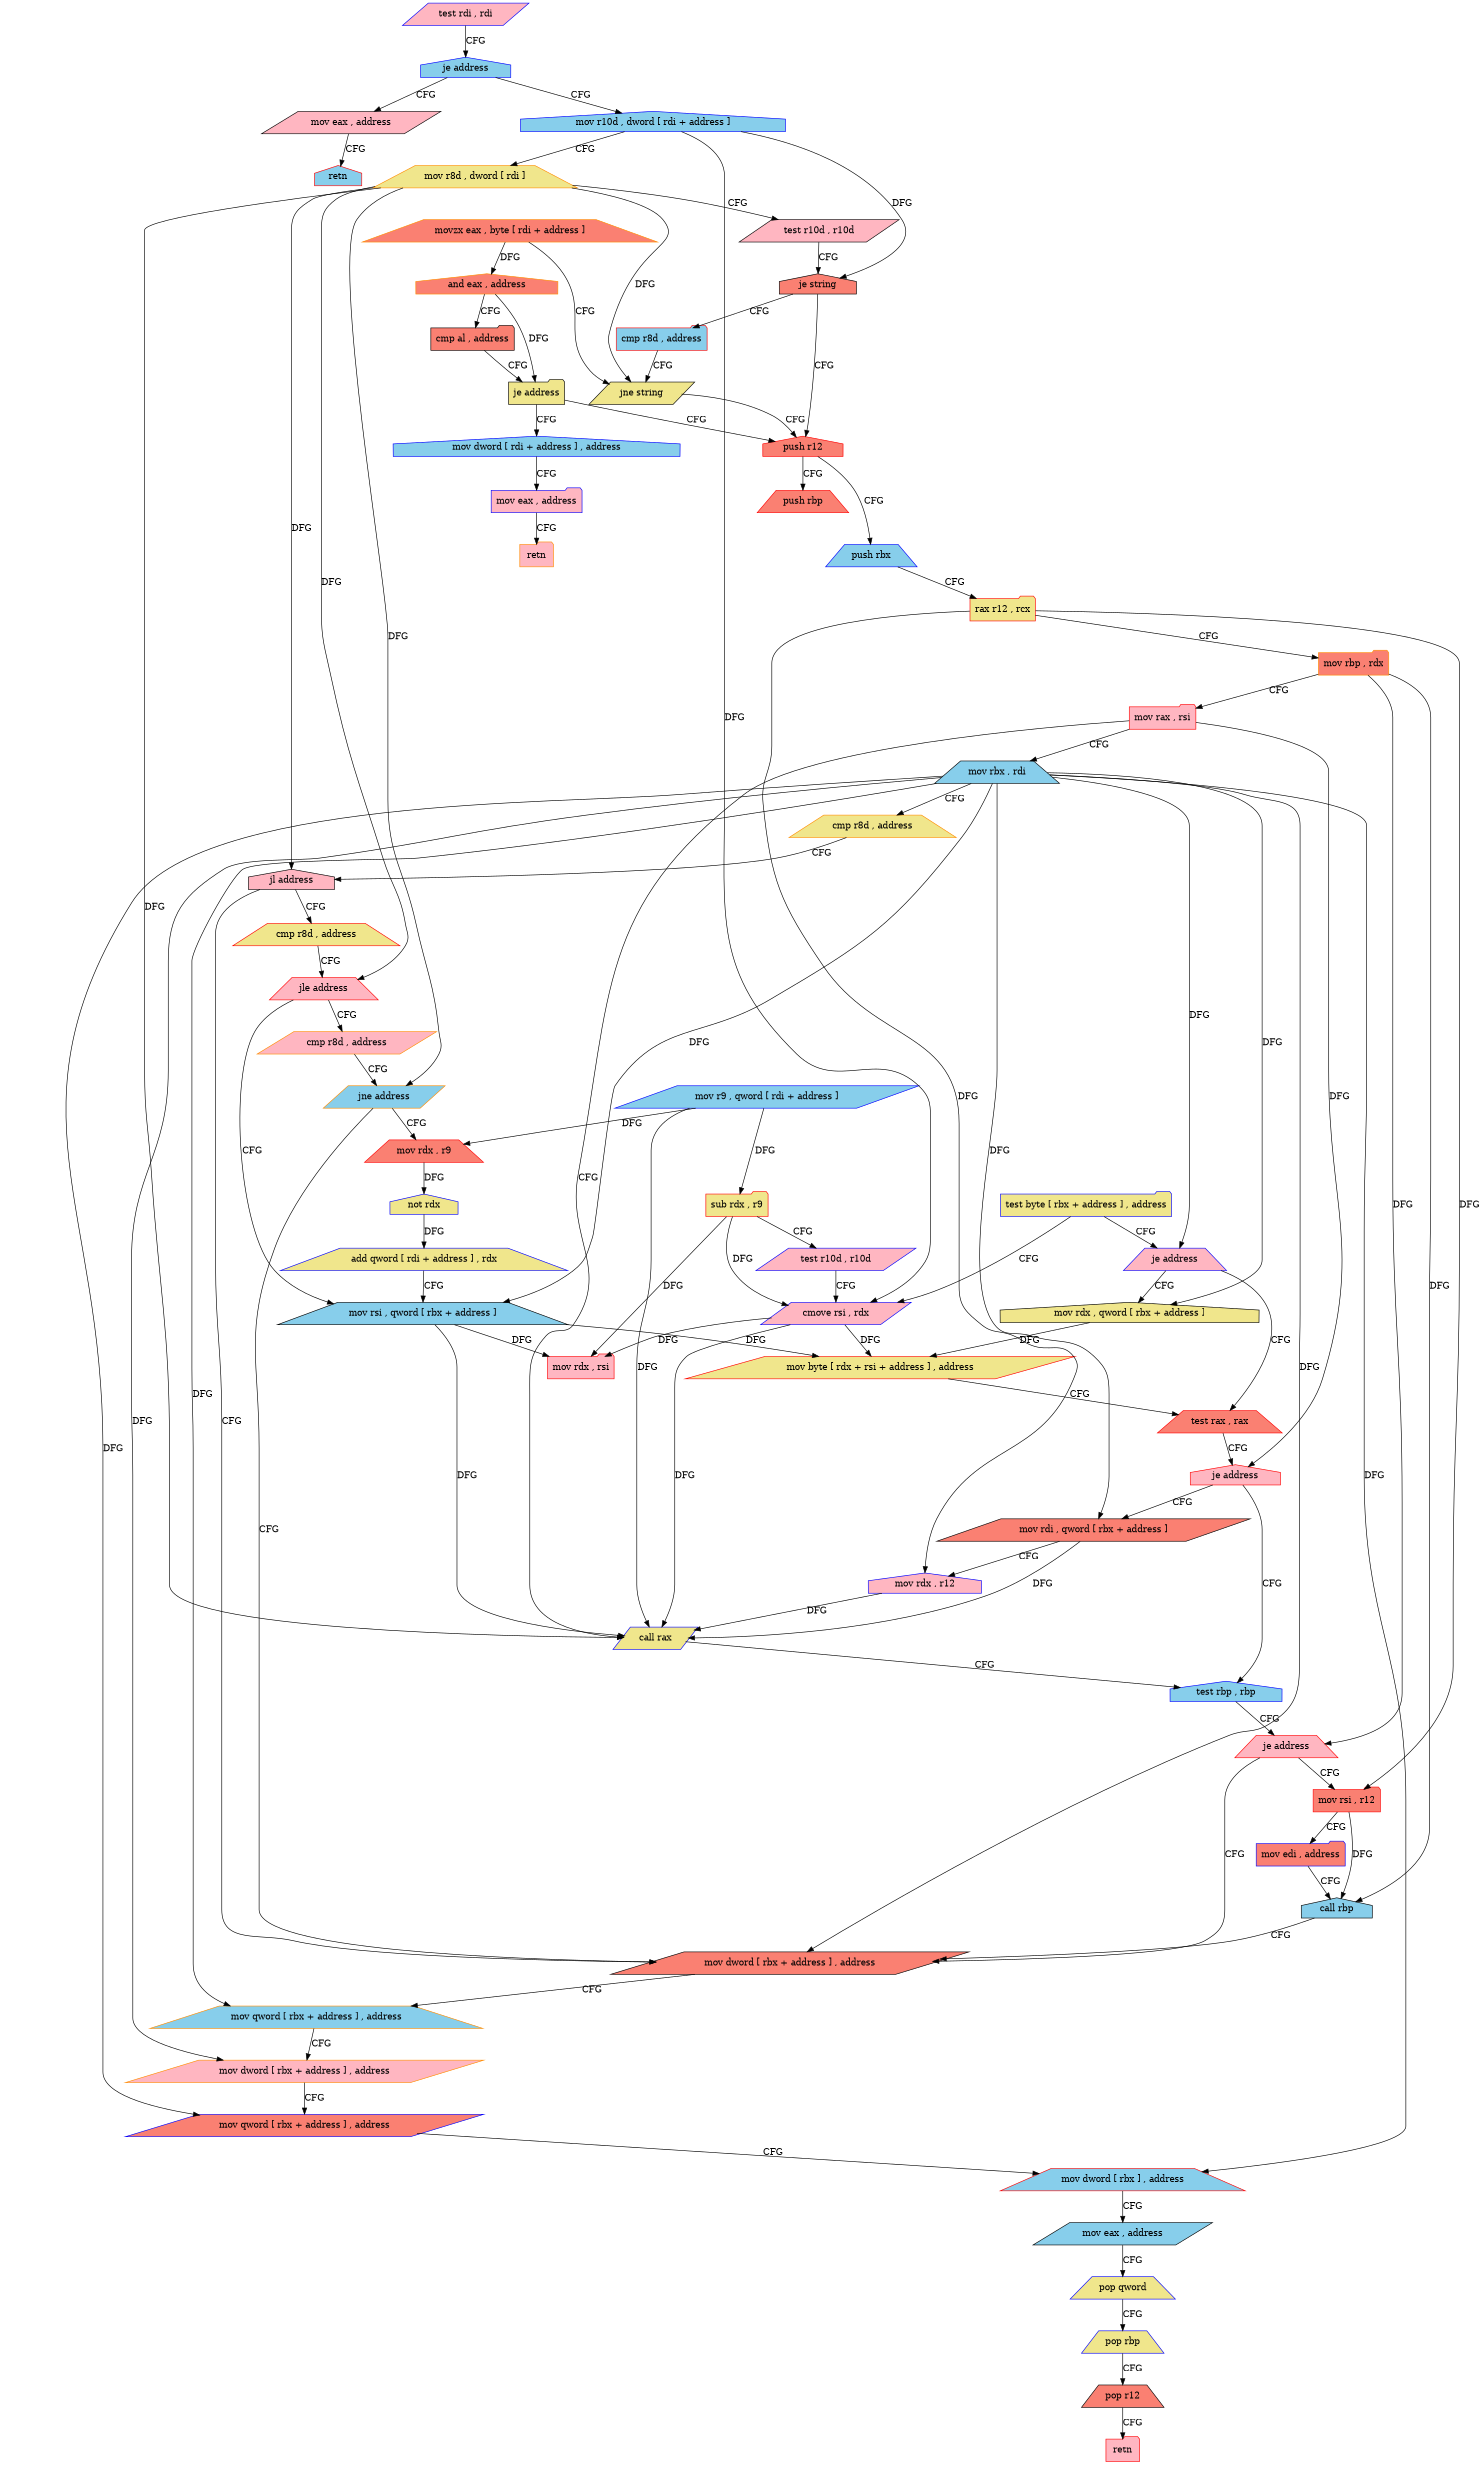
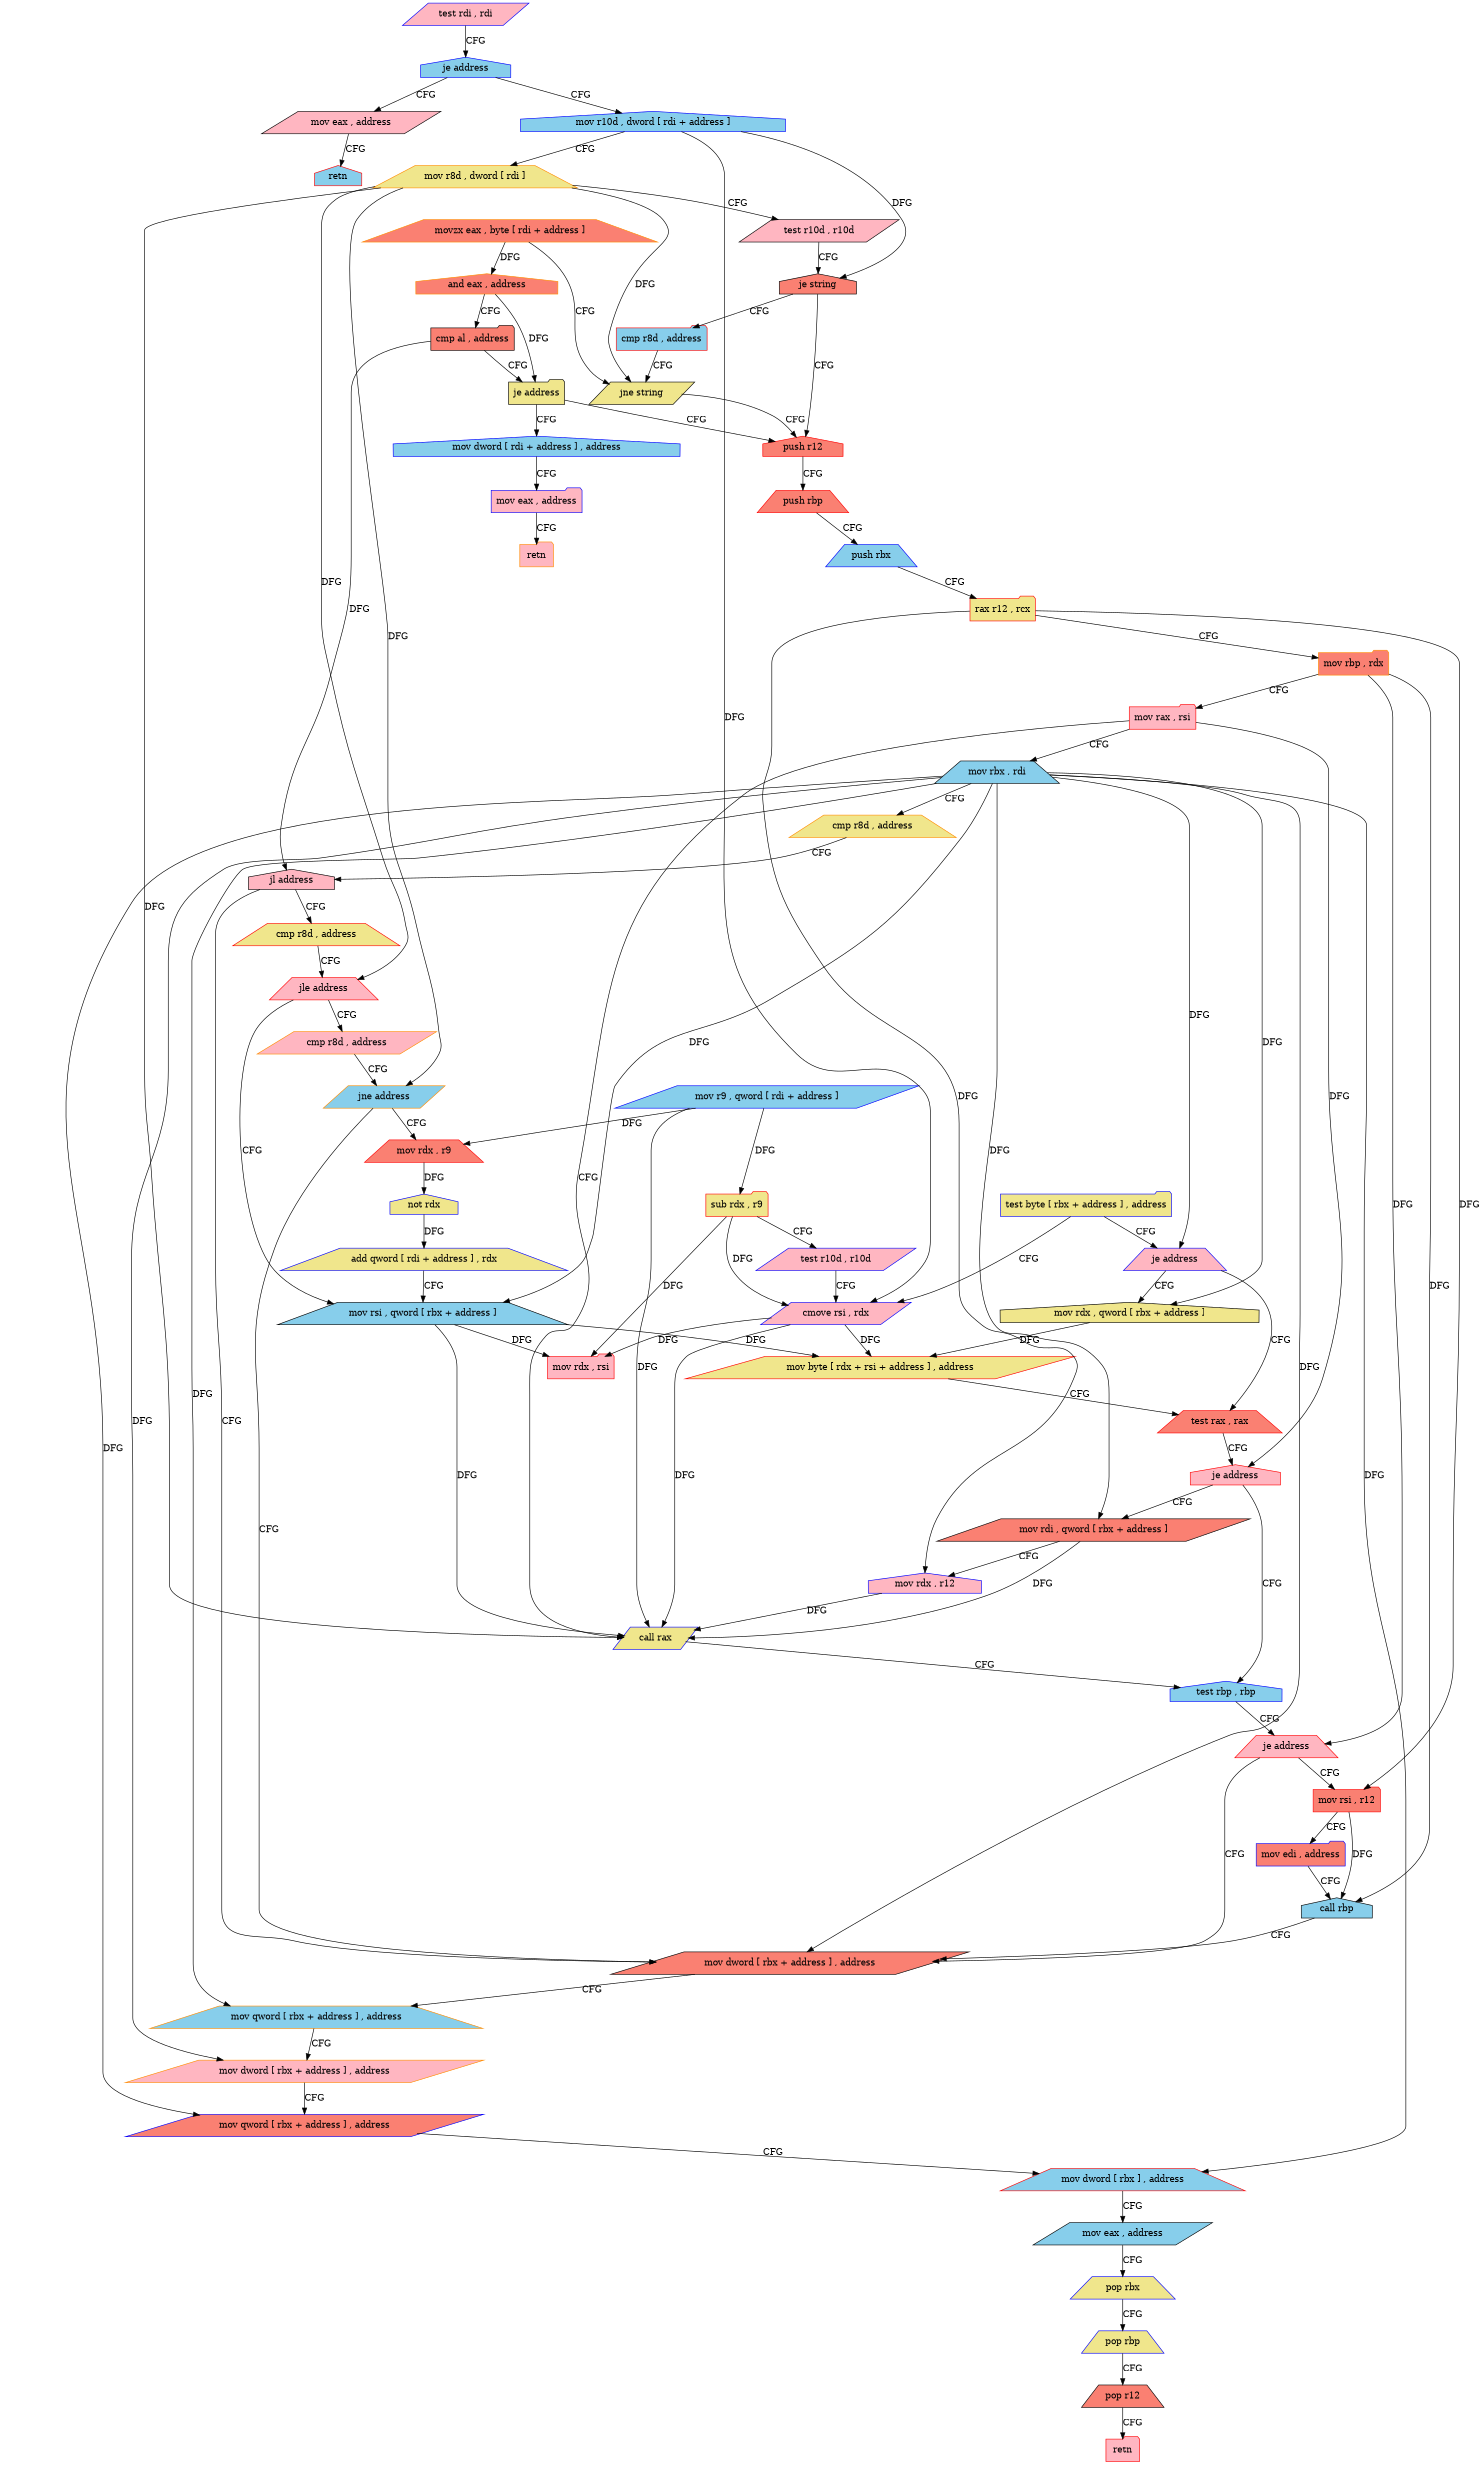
edge "push r12" -> "push rbx": now "push rbp" -> "push rbx"
edge "mov r8d , dword [ rdi ]" -> "jl address": now "cmp al , address" -> "jl address"
node "pop qword": label "pop qword" -> "pop rbx"
